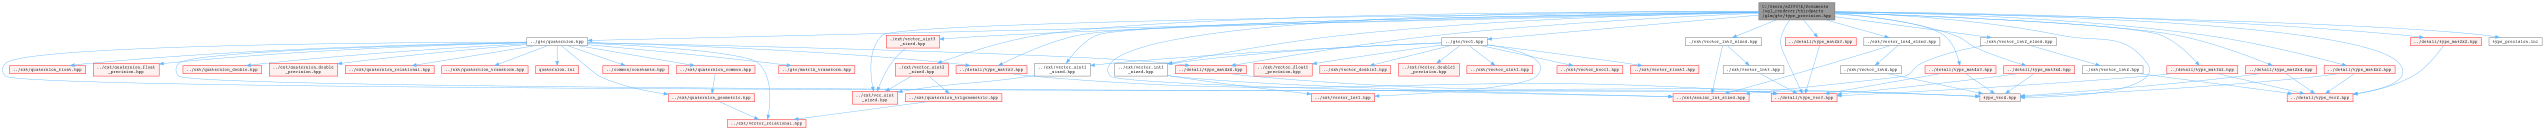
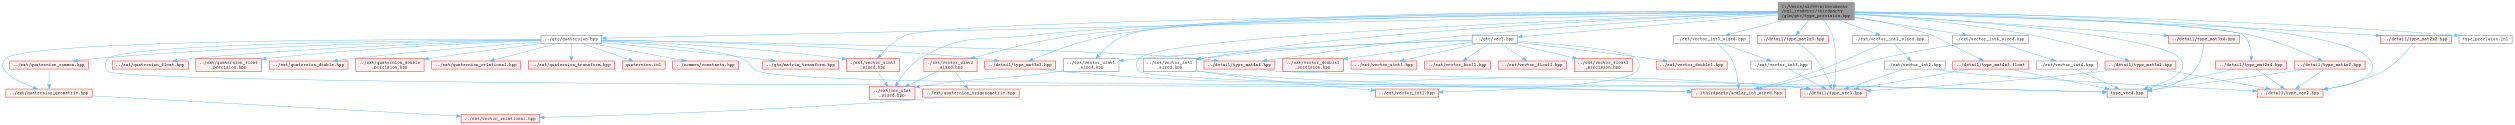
edge "../gtc/quaternion.hpp" -> "../ext/vector_relational.hpp": now "../gtc/quaternion.hpp" -> "./ext/vector_uint3 _sized.hpp"
node "../detail/type_mat4x3.hpp": label "../detail/type_mat4x3.hpp" -> "../detail/type_mat4x3.float"
edge "../detail/type_mat3x4.hpp" -> "../detail/type_vec3.hpp": now "./ext/vector_int2.hpp" -> "../detail/type_vec3.hpp"
node "../ext/scalar_int_sized.hpp": label "../ext/scalar_int_sized.hpp" -> "../thirdparty/scalar_int_sized.hpp"
